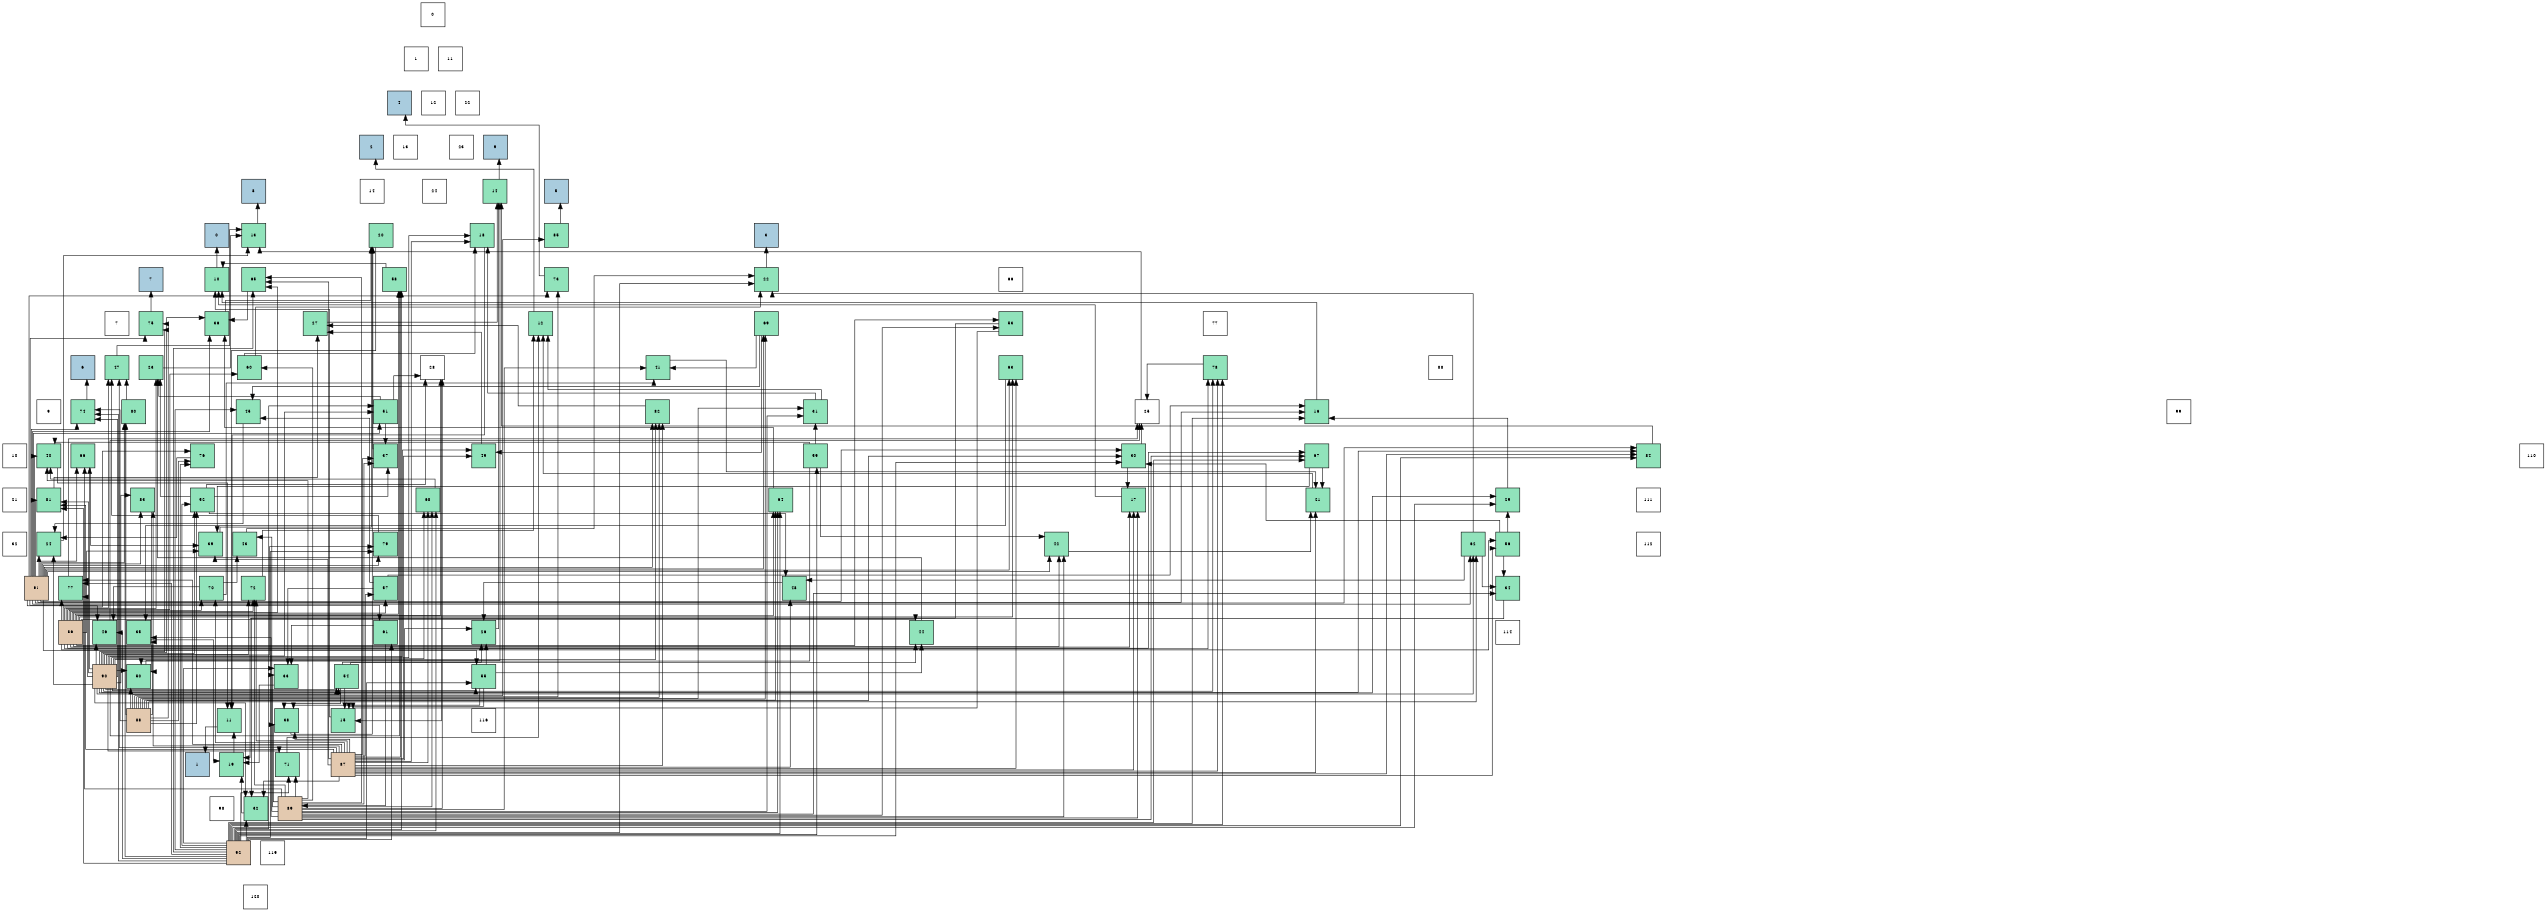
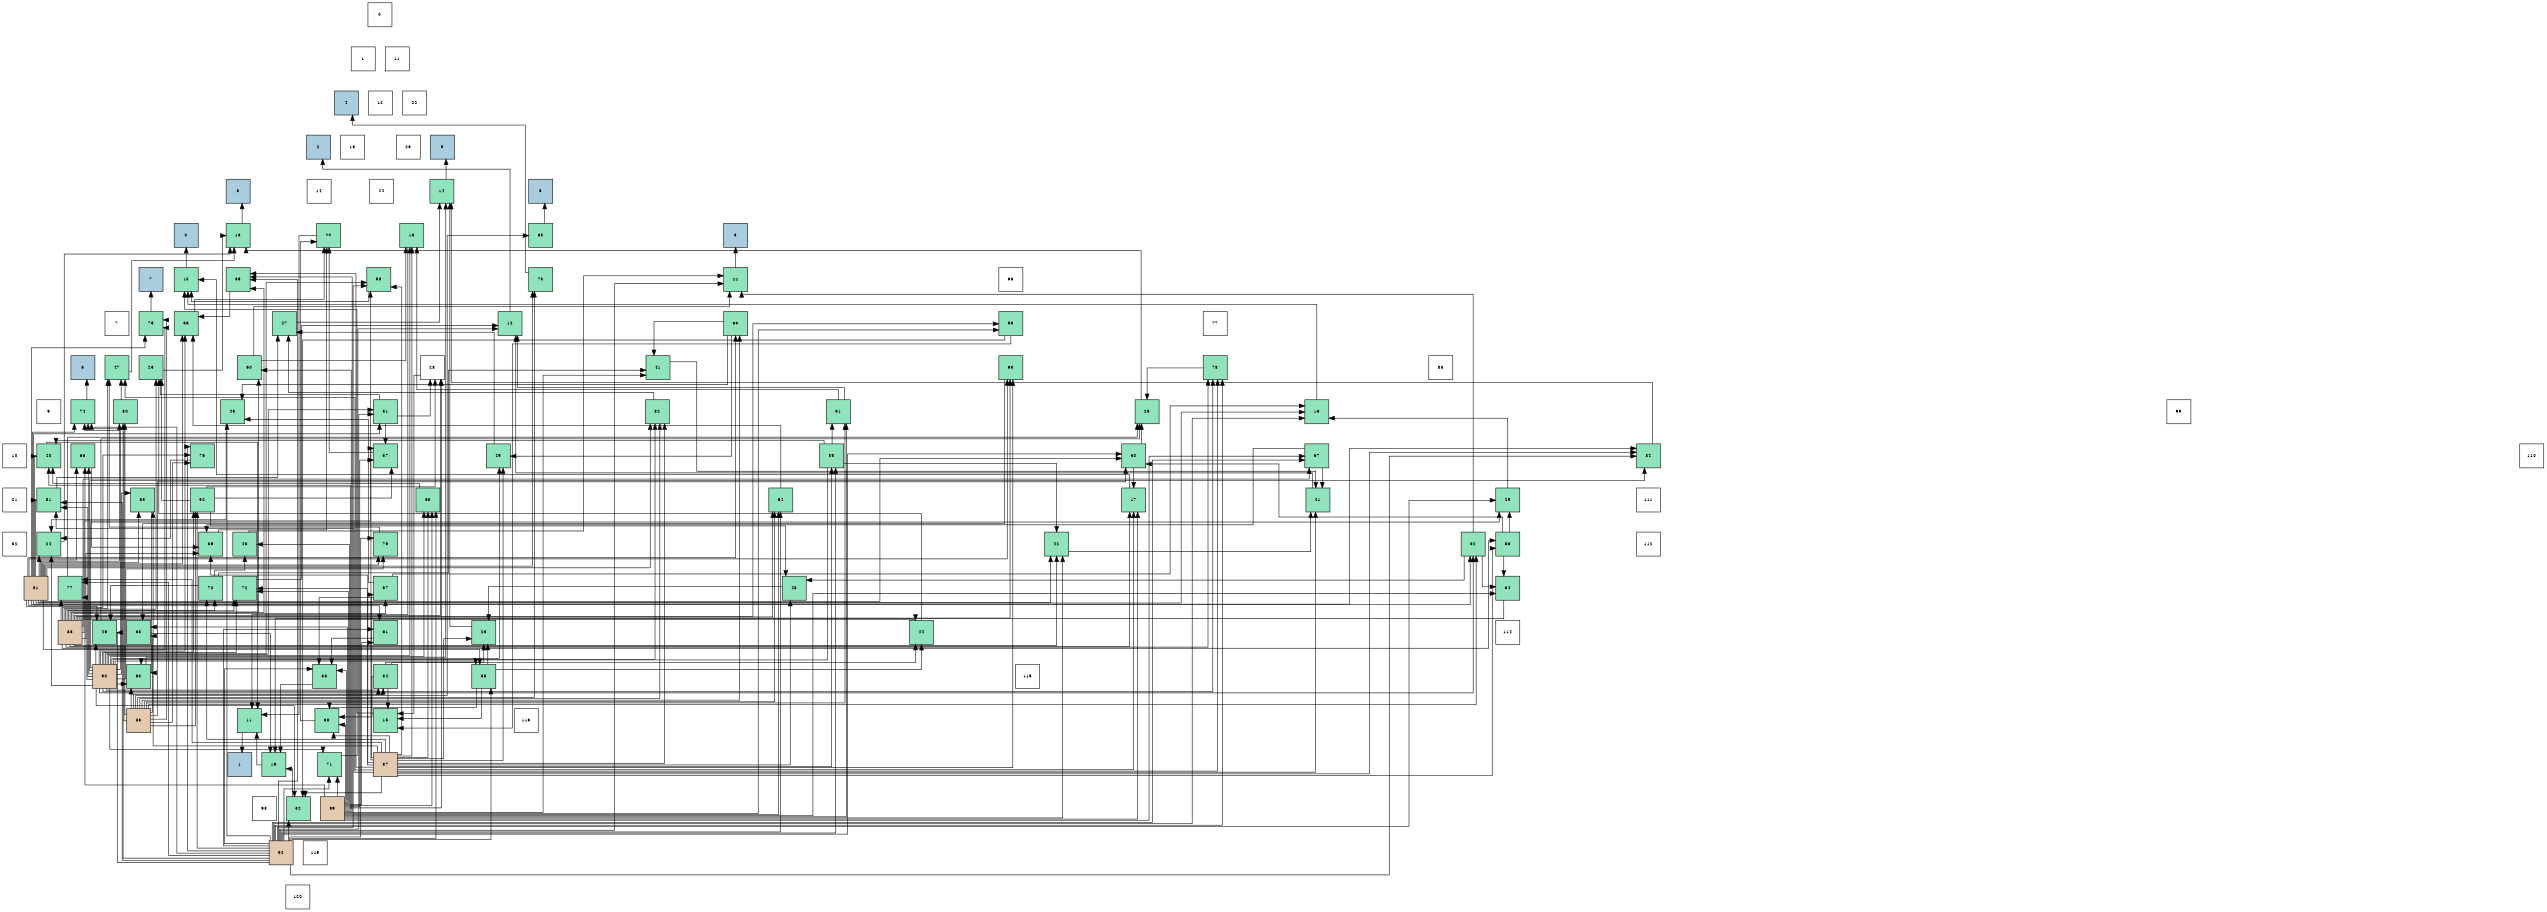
node "25": fillcolor #ffffff -> #91e3bb
node "115": added
edge "87" -> "59": added
edge "61" -> "89": reversed
